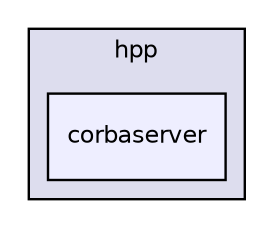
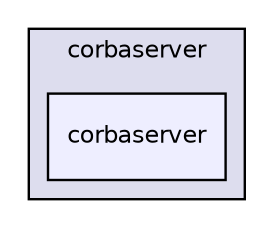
cluster "hpp": label "hpp" -> "corbaserver"
